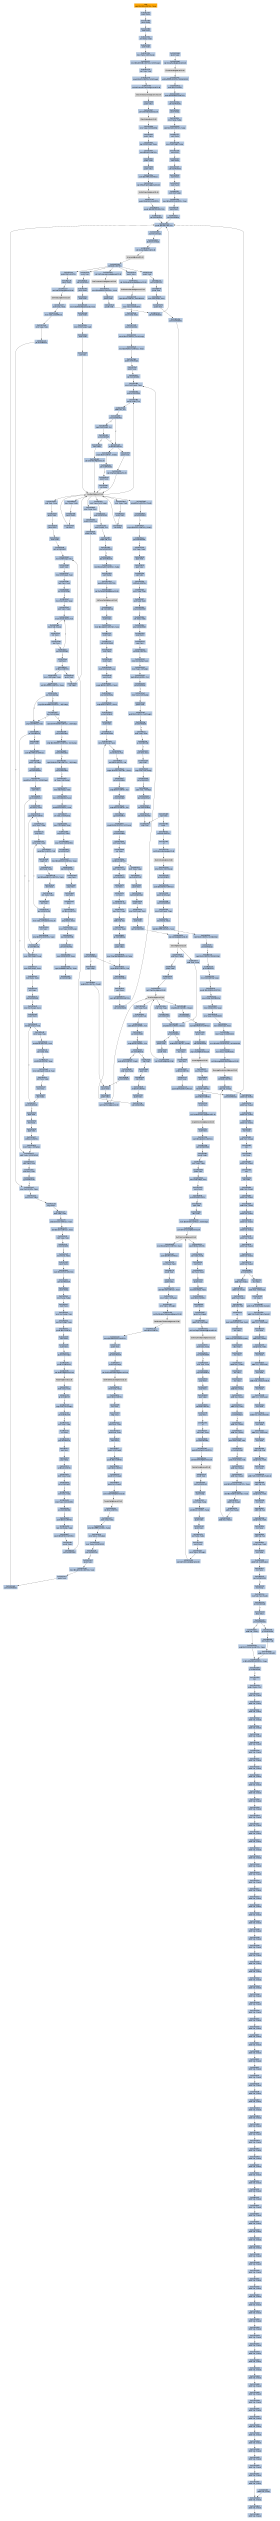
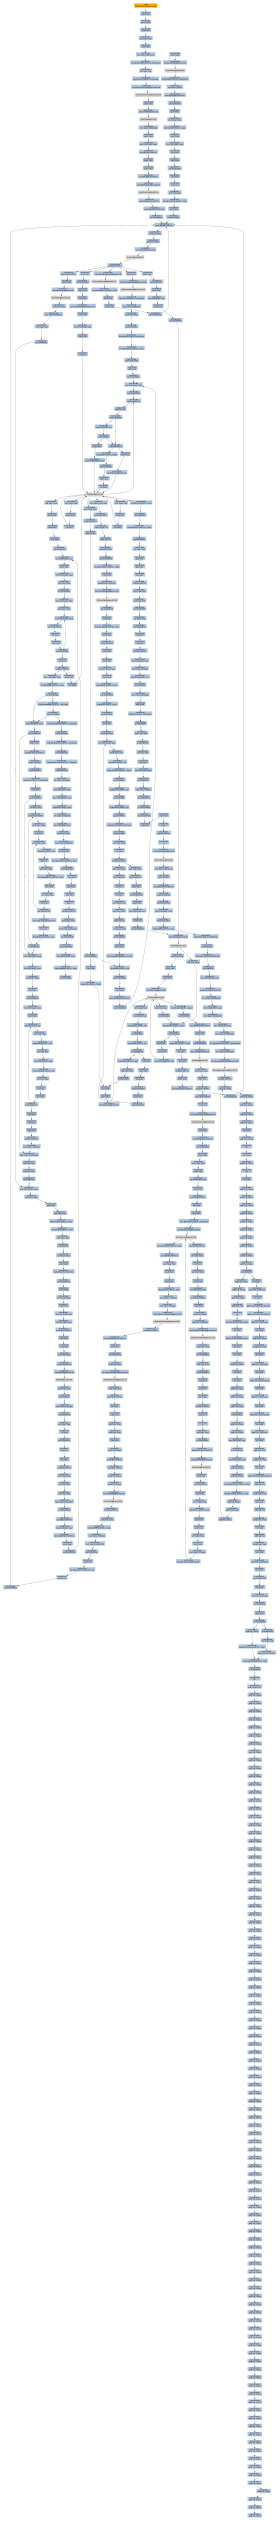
edge "0x0040945e addb %al, (%eax)" -> "0x00409462 addb %al, (%eax)": now "0x0040945e addb %al, (%eax)" -> "0x00409460 addb %al, (%eax)"
